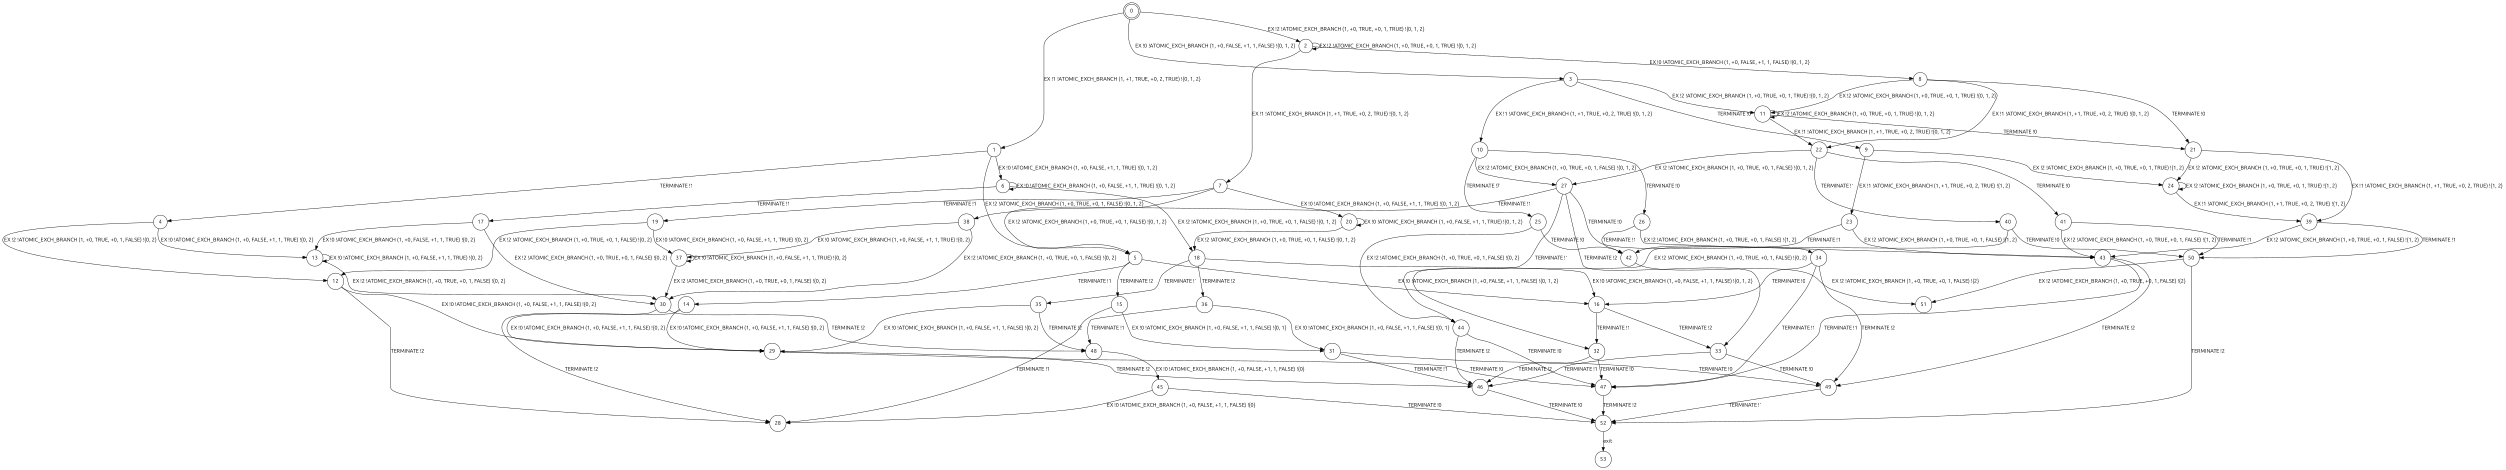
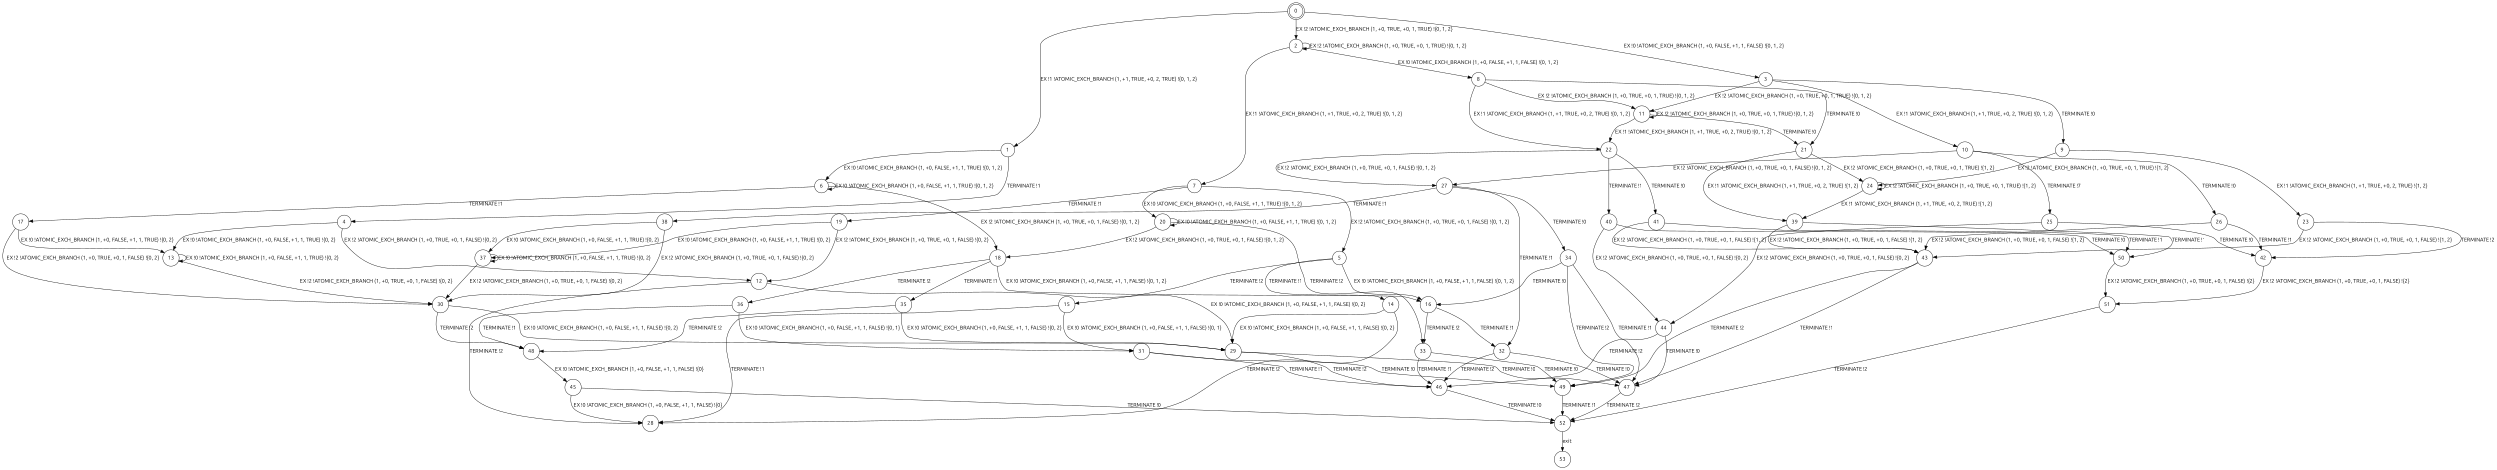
edge "23" -> "42": label "TERMINATE !1" -> "TERMINATE !2"
edge "1" -> "5": removed, label "EX !2 !ATOMIC_EXCH_BRANCH (1, +0, TRUE, +0, 1, FALSE) !{0, 1, 2}"
edge "27" -> "33": now "20" -> "33"
edge "50" -> "52": now "51" -> "52"
